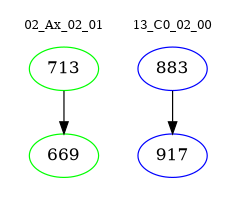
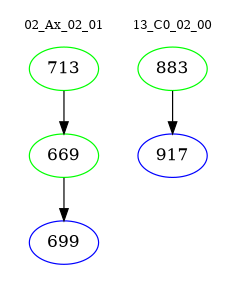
node "883": color blue -> green
node "699": added
